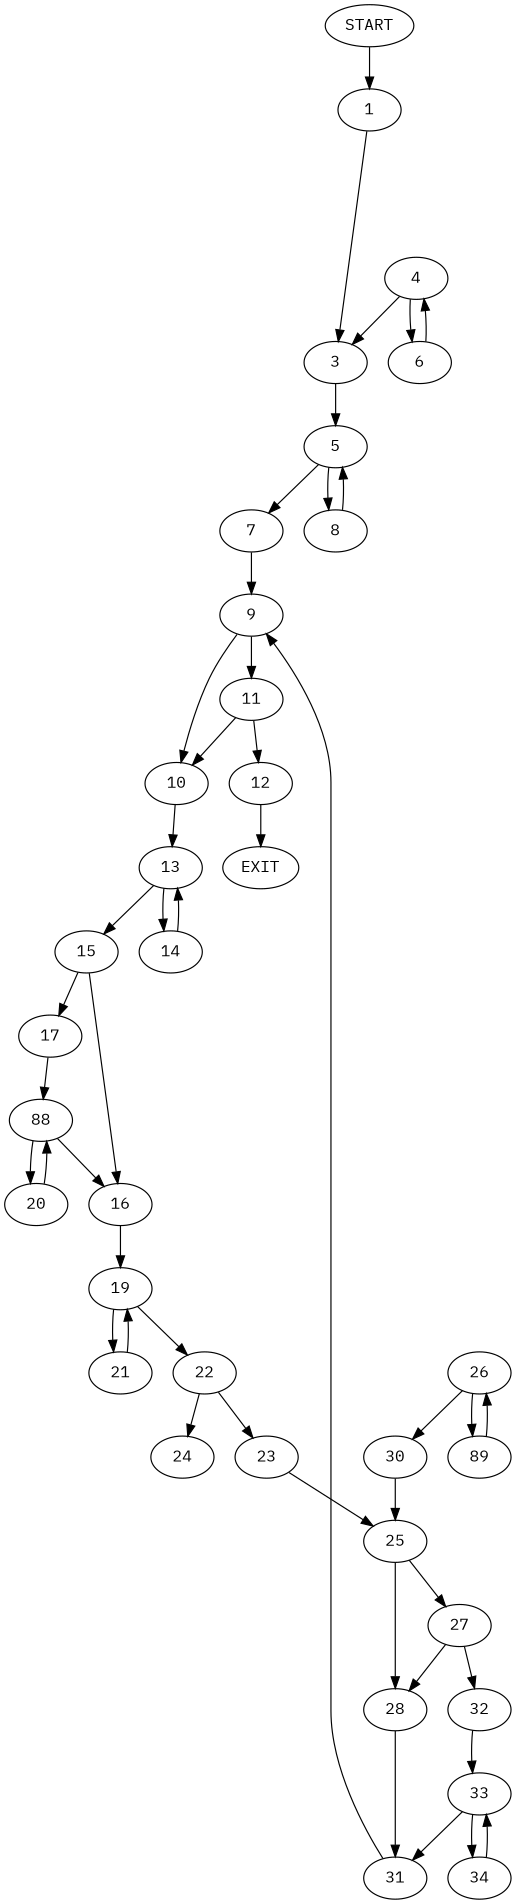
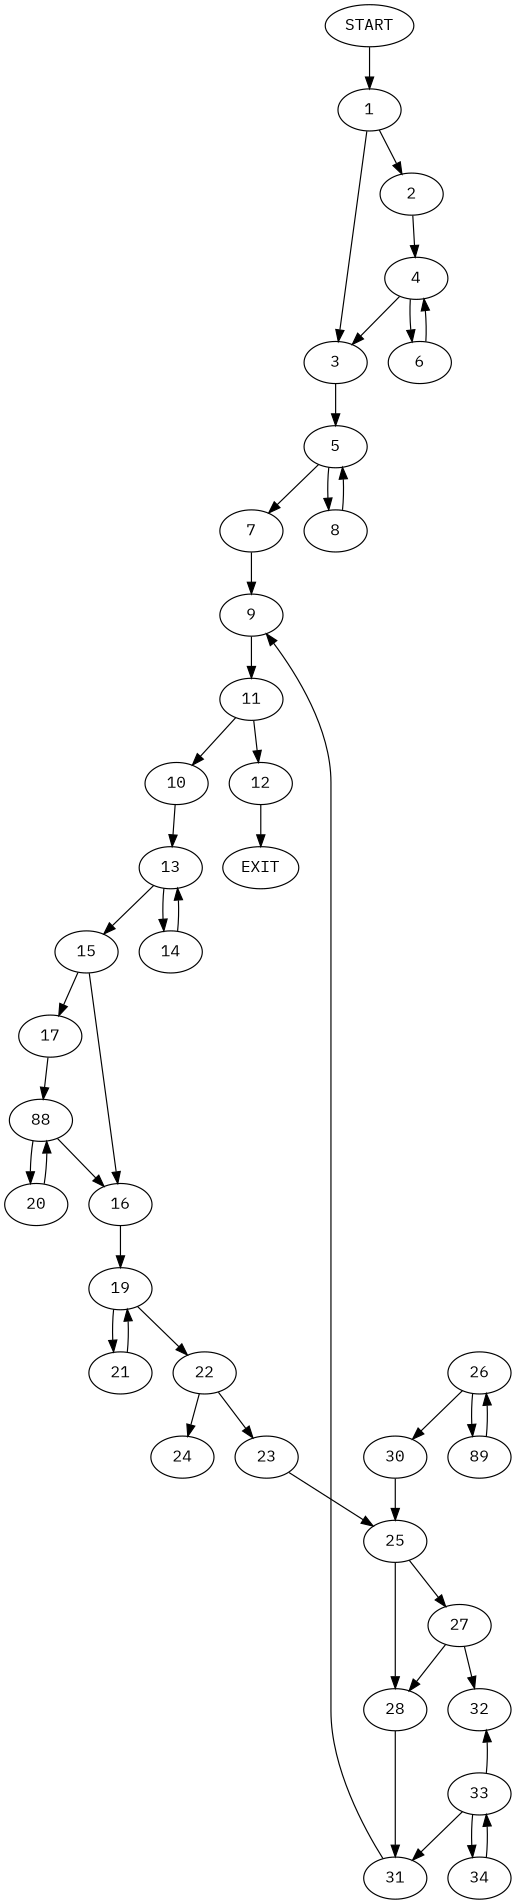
node "2": added
edge "9" -> "10": removed
edge "32" -> "33": reversed
